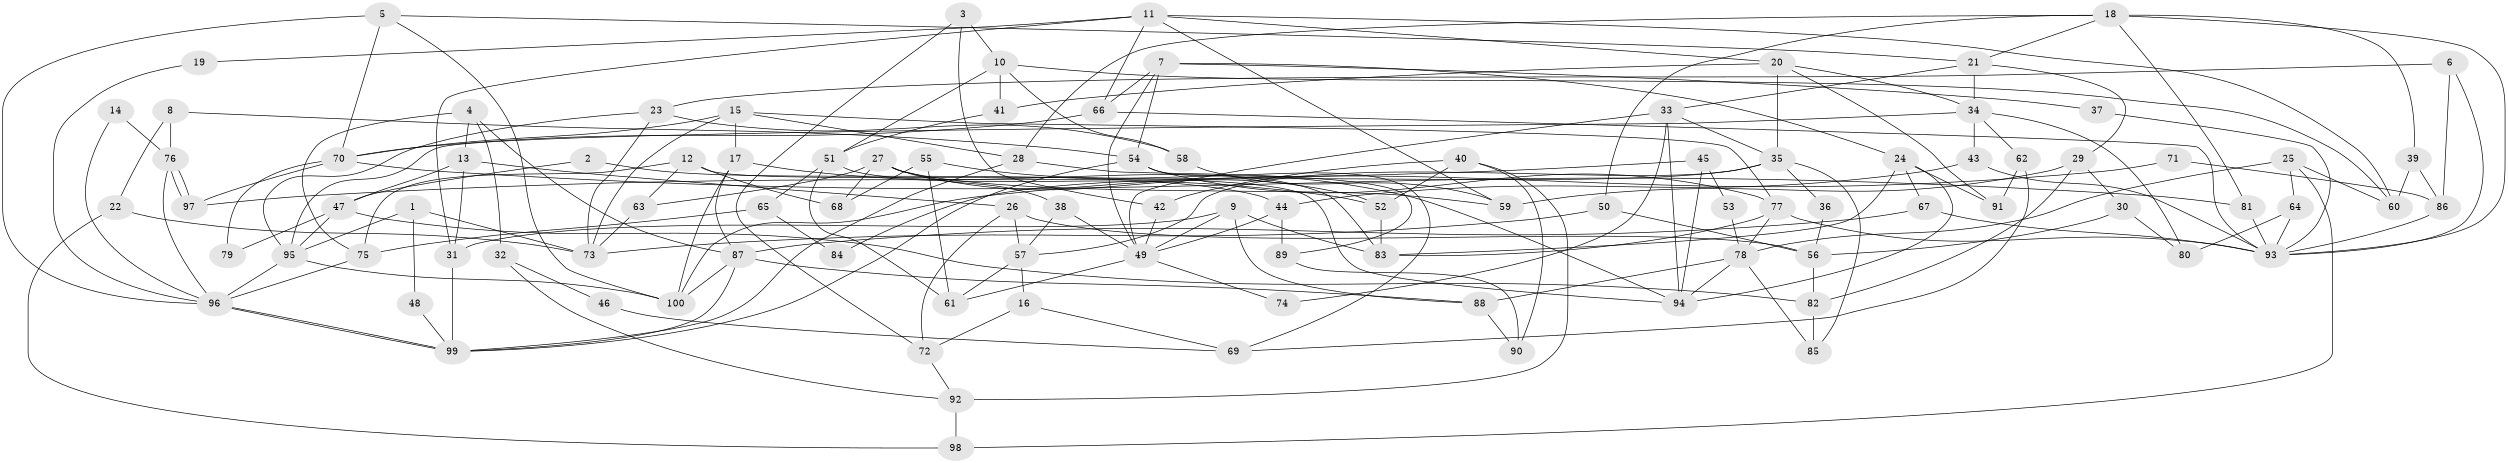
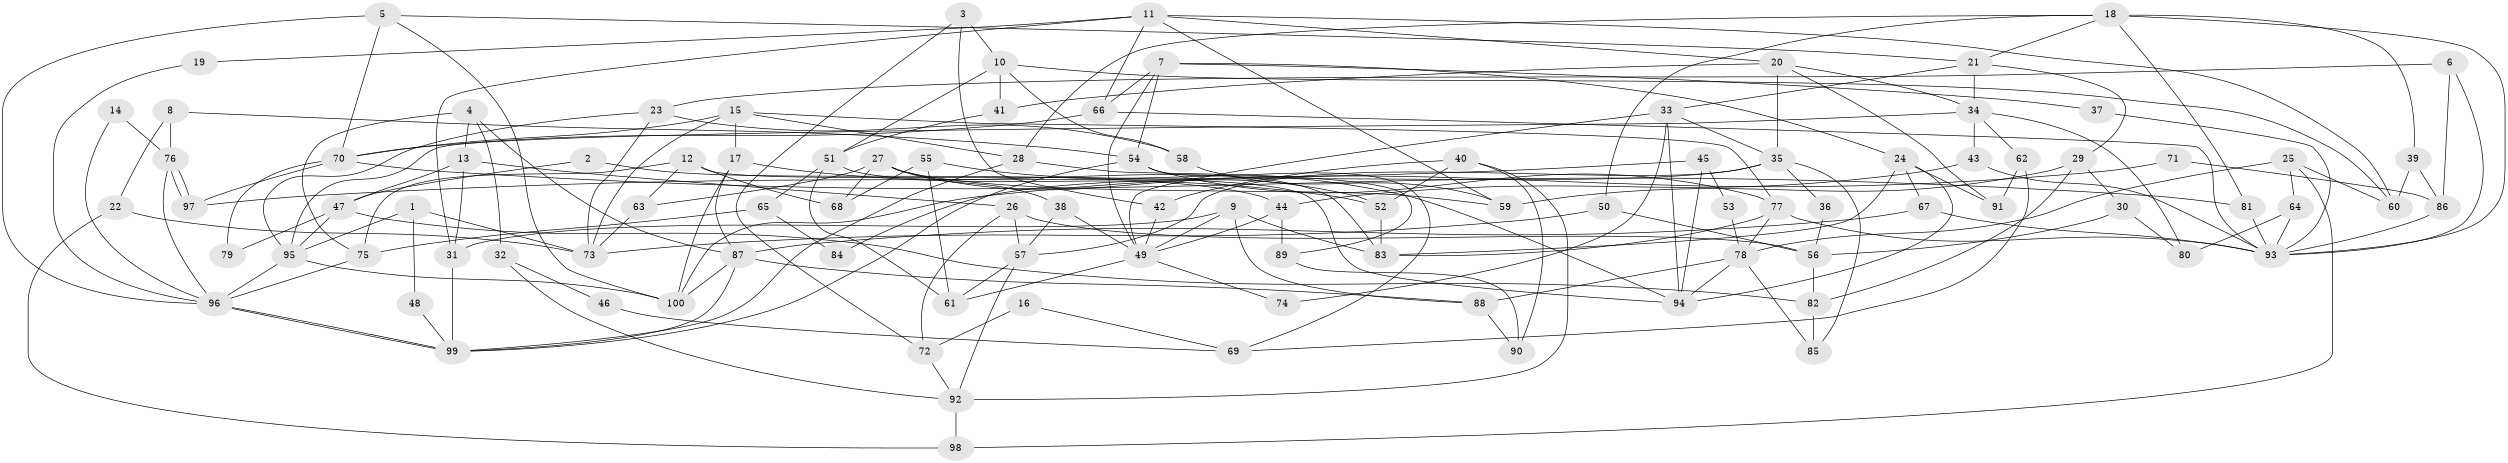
edge "57" -- "16": now "57" -- "92"
